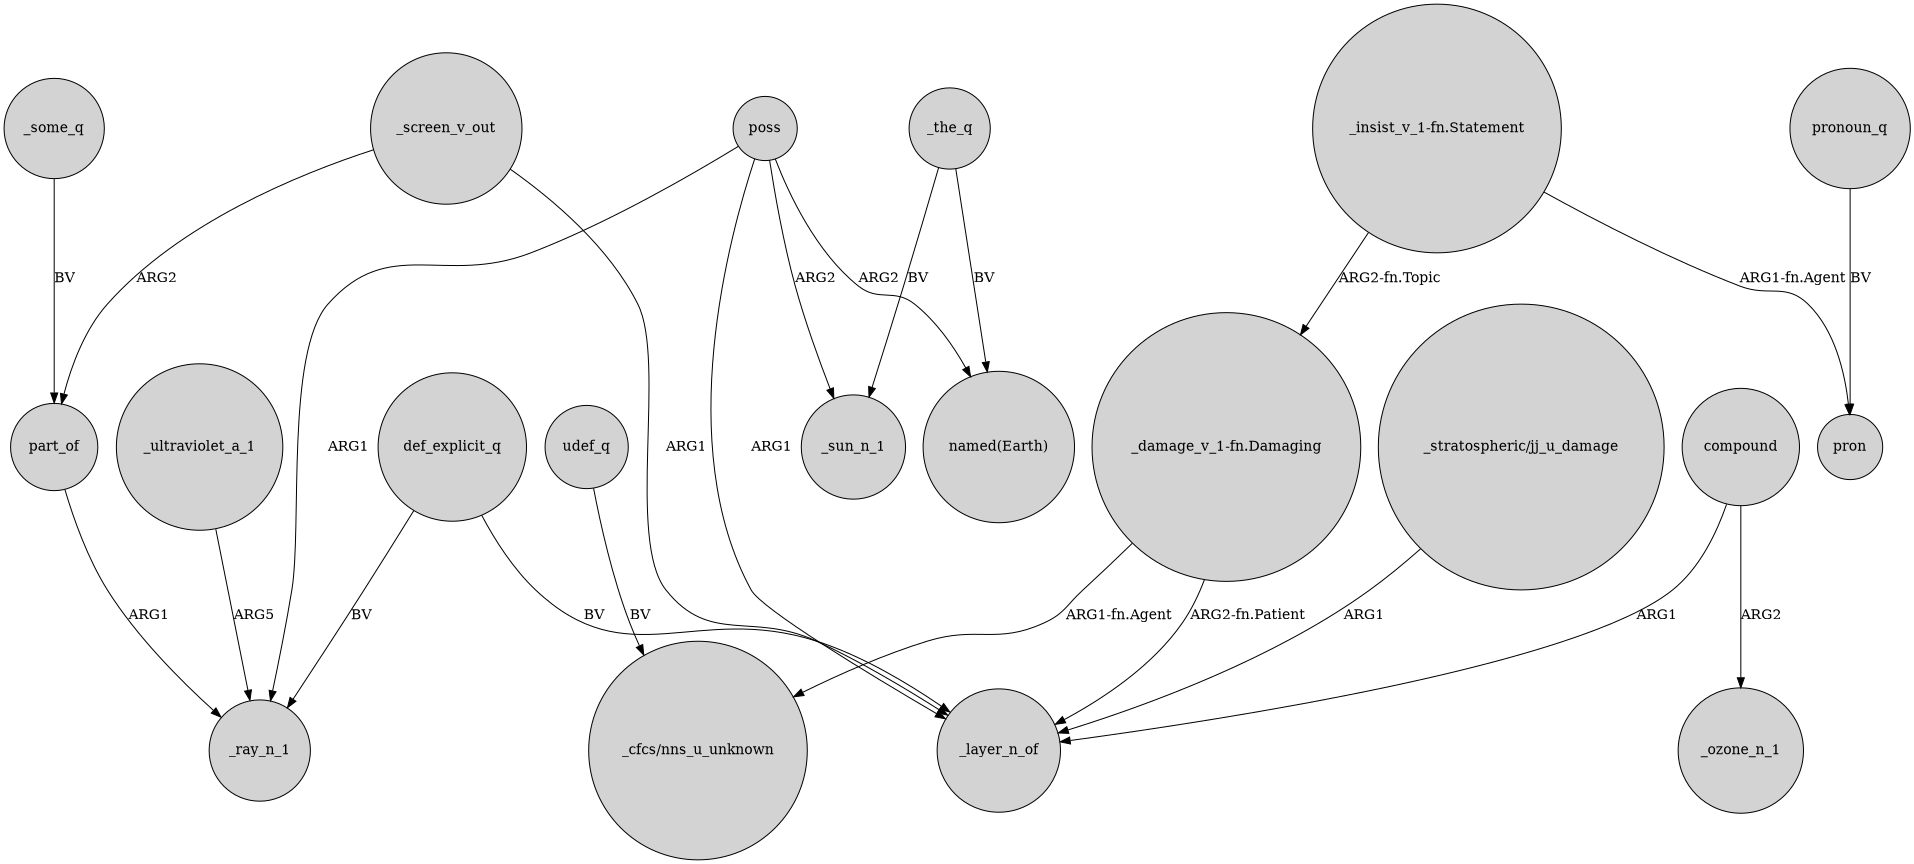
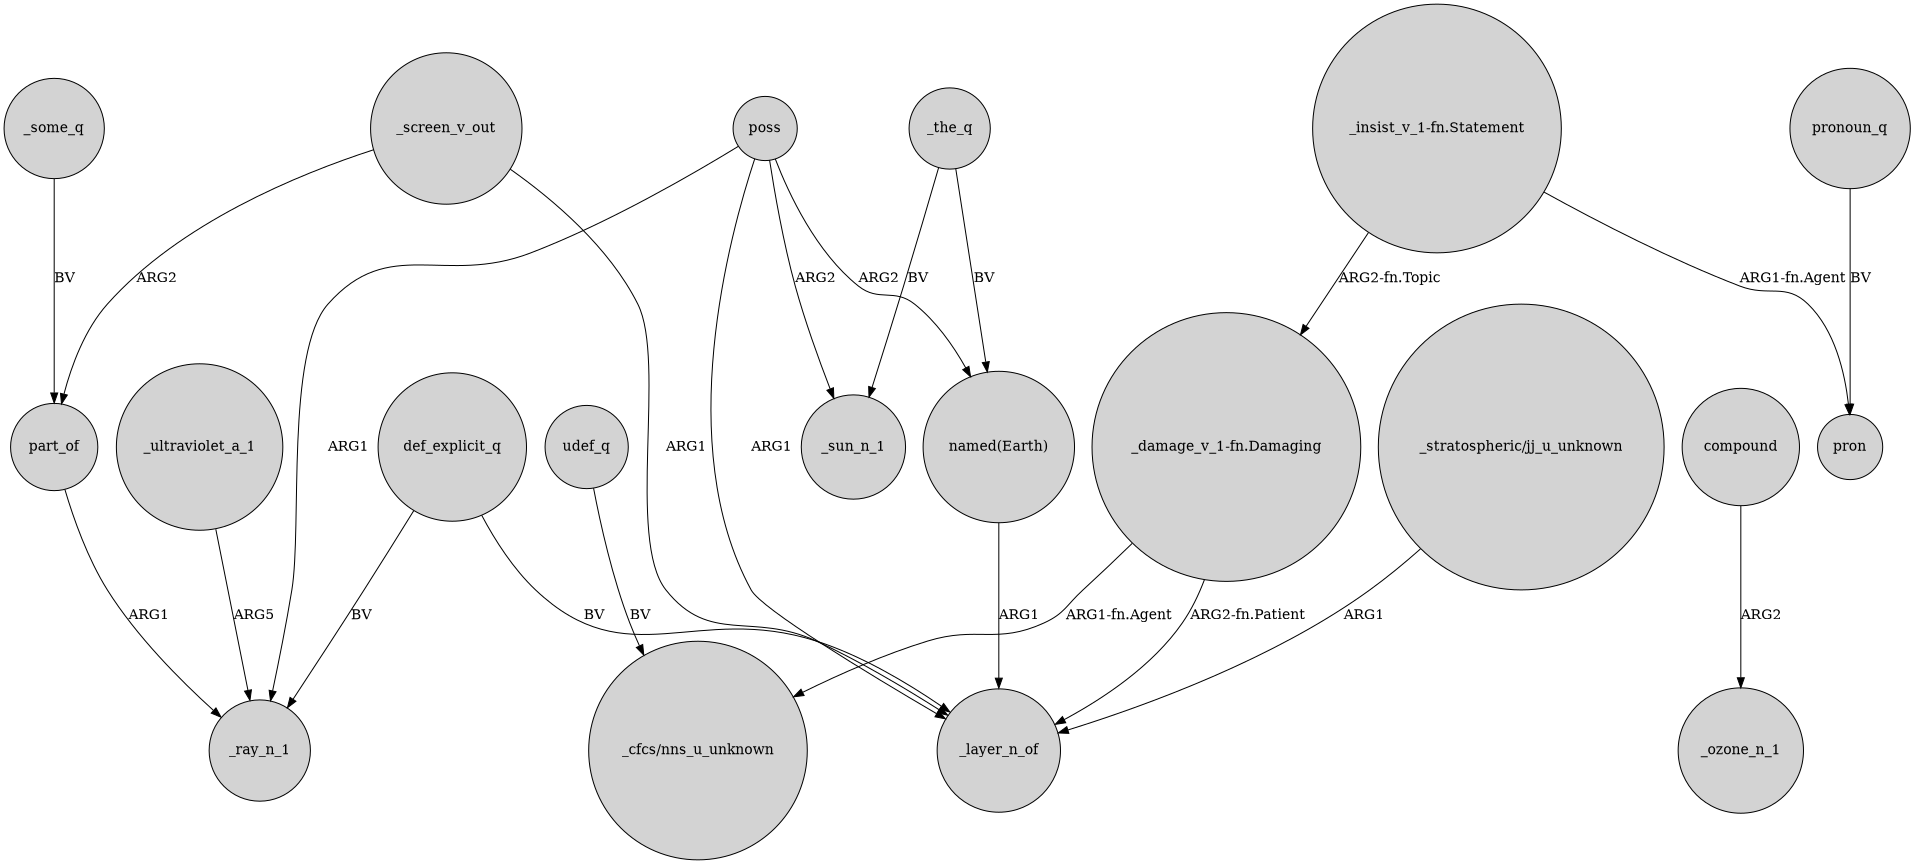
node "_stratospheric/jj_u_damage": label "_stratospheric/jj_u_damage" -> "_stratospheric/jj_u_unknown"
edge "compound" -> "_layer_n_of": now "named(Earth)" -> "_layer_n_of"
